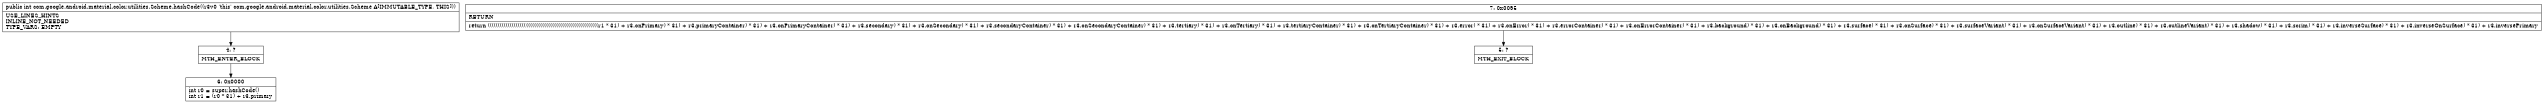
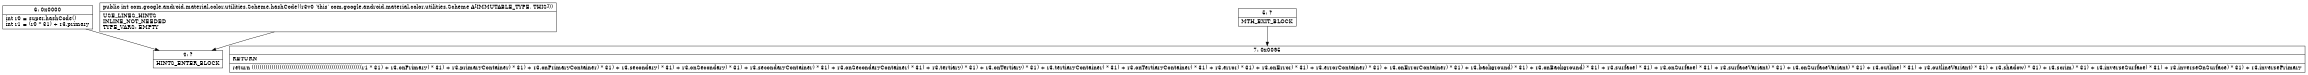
edge "7: 0x0095" -> "5: ?": reversed
node "4: ?": text "MTH_ENTER_BLOCK" -> "HINTS_ENTER_BLOCK"
edge "4: ?" -> "6: 0x0000": reversed
